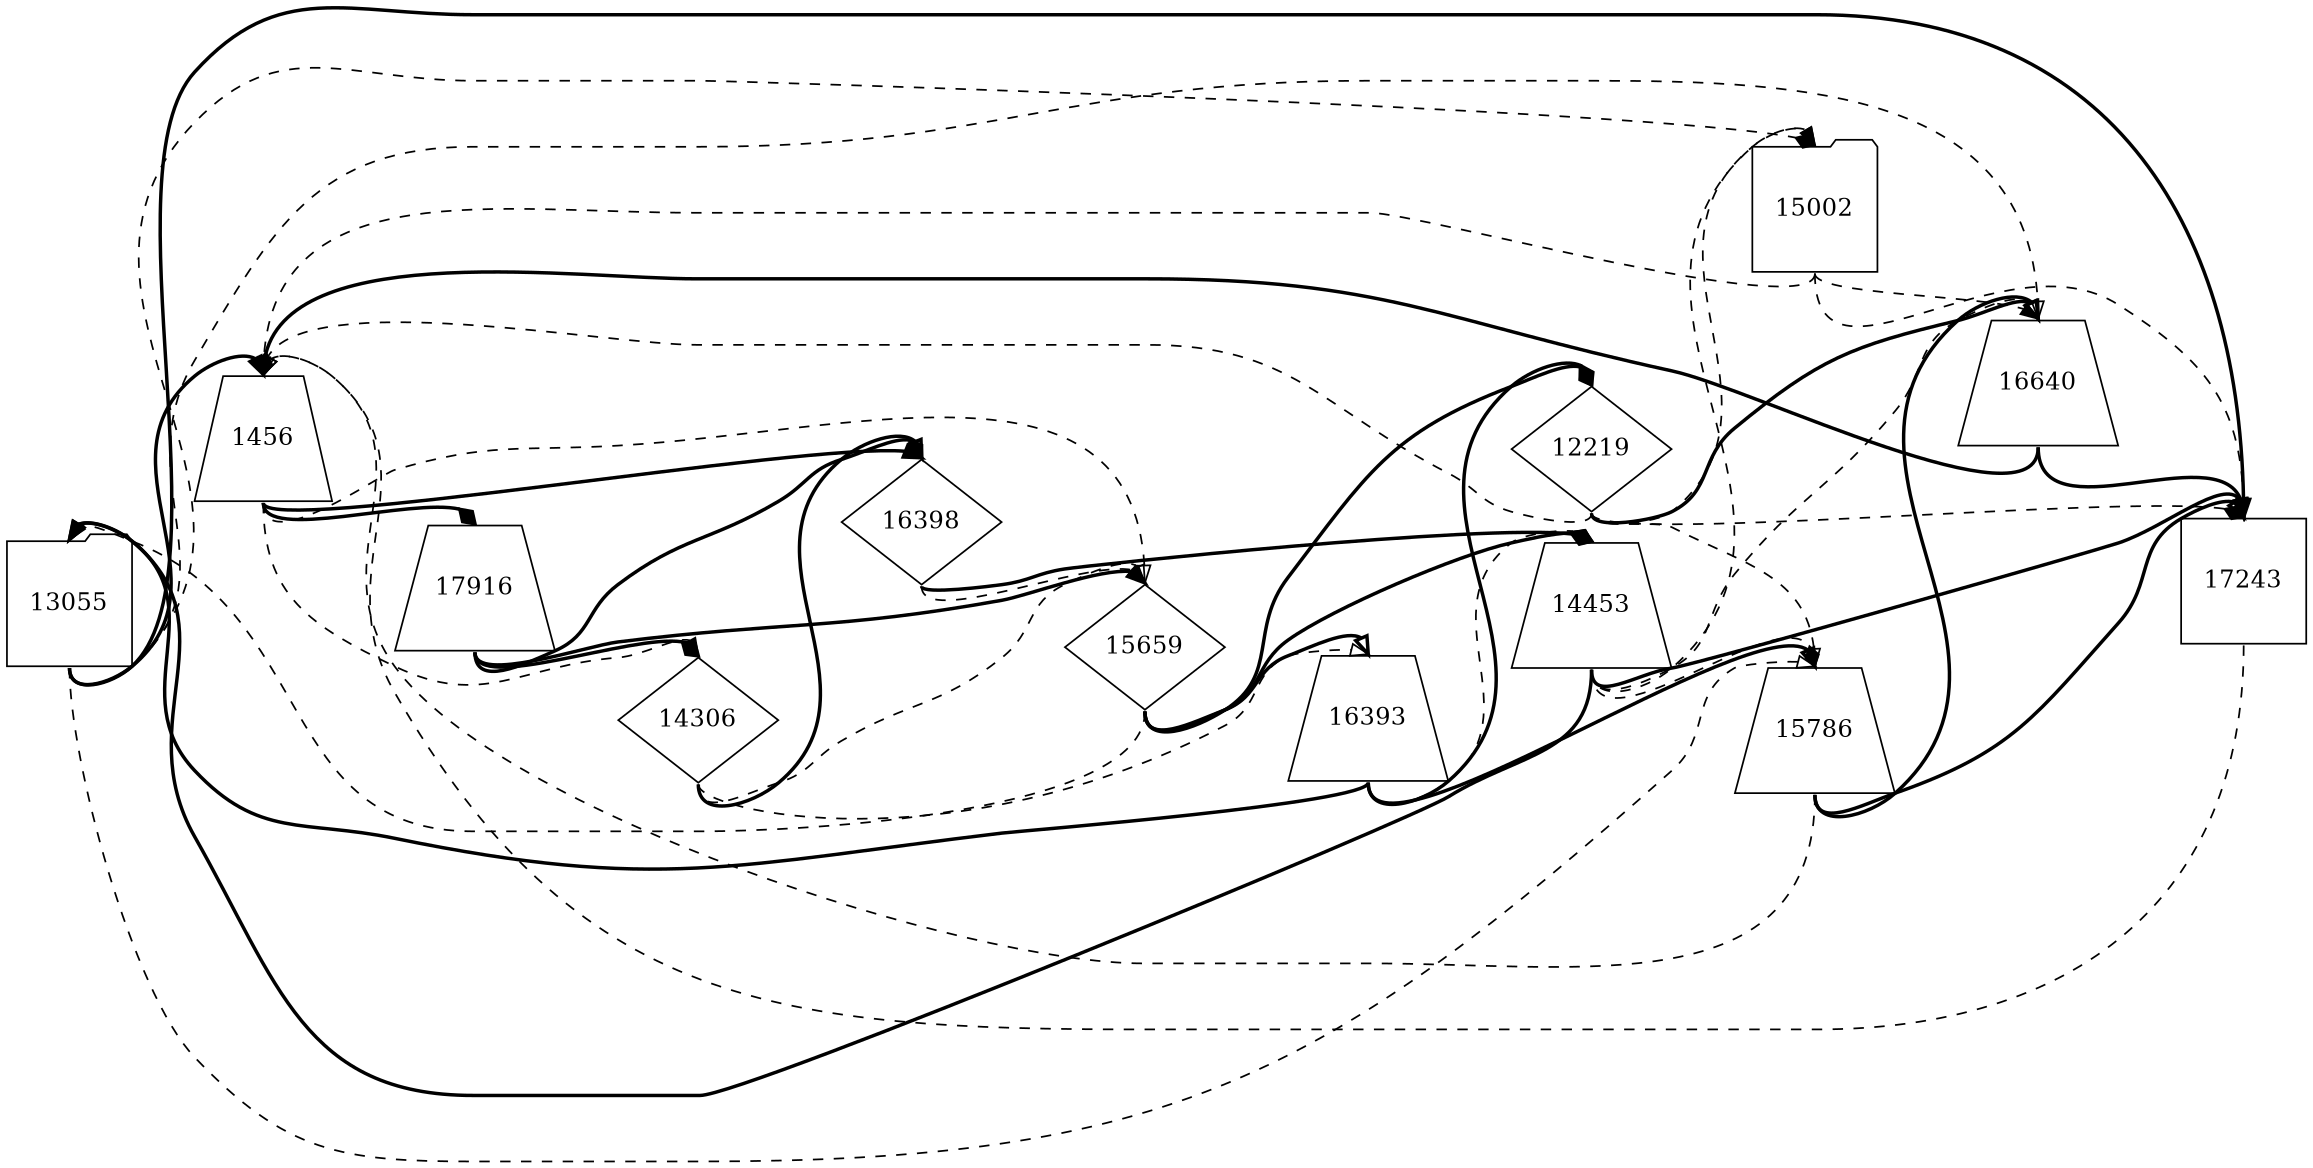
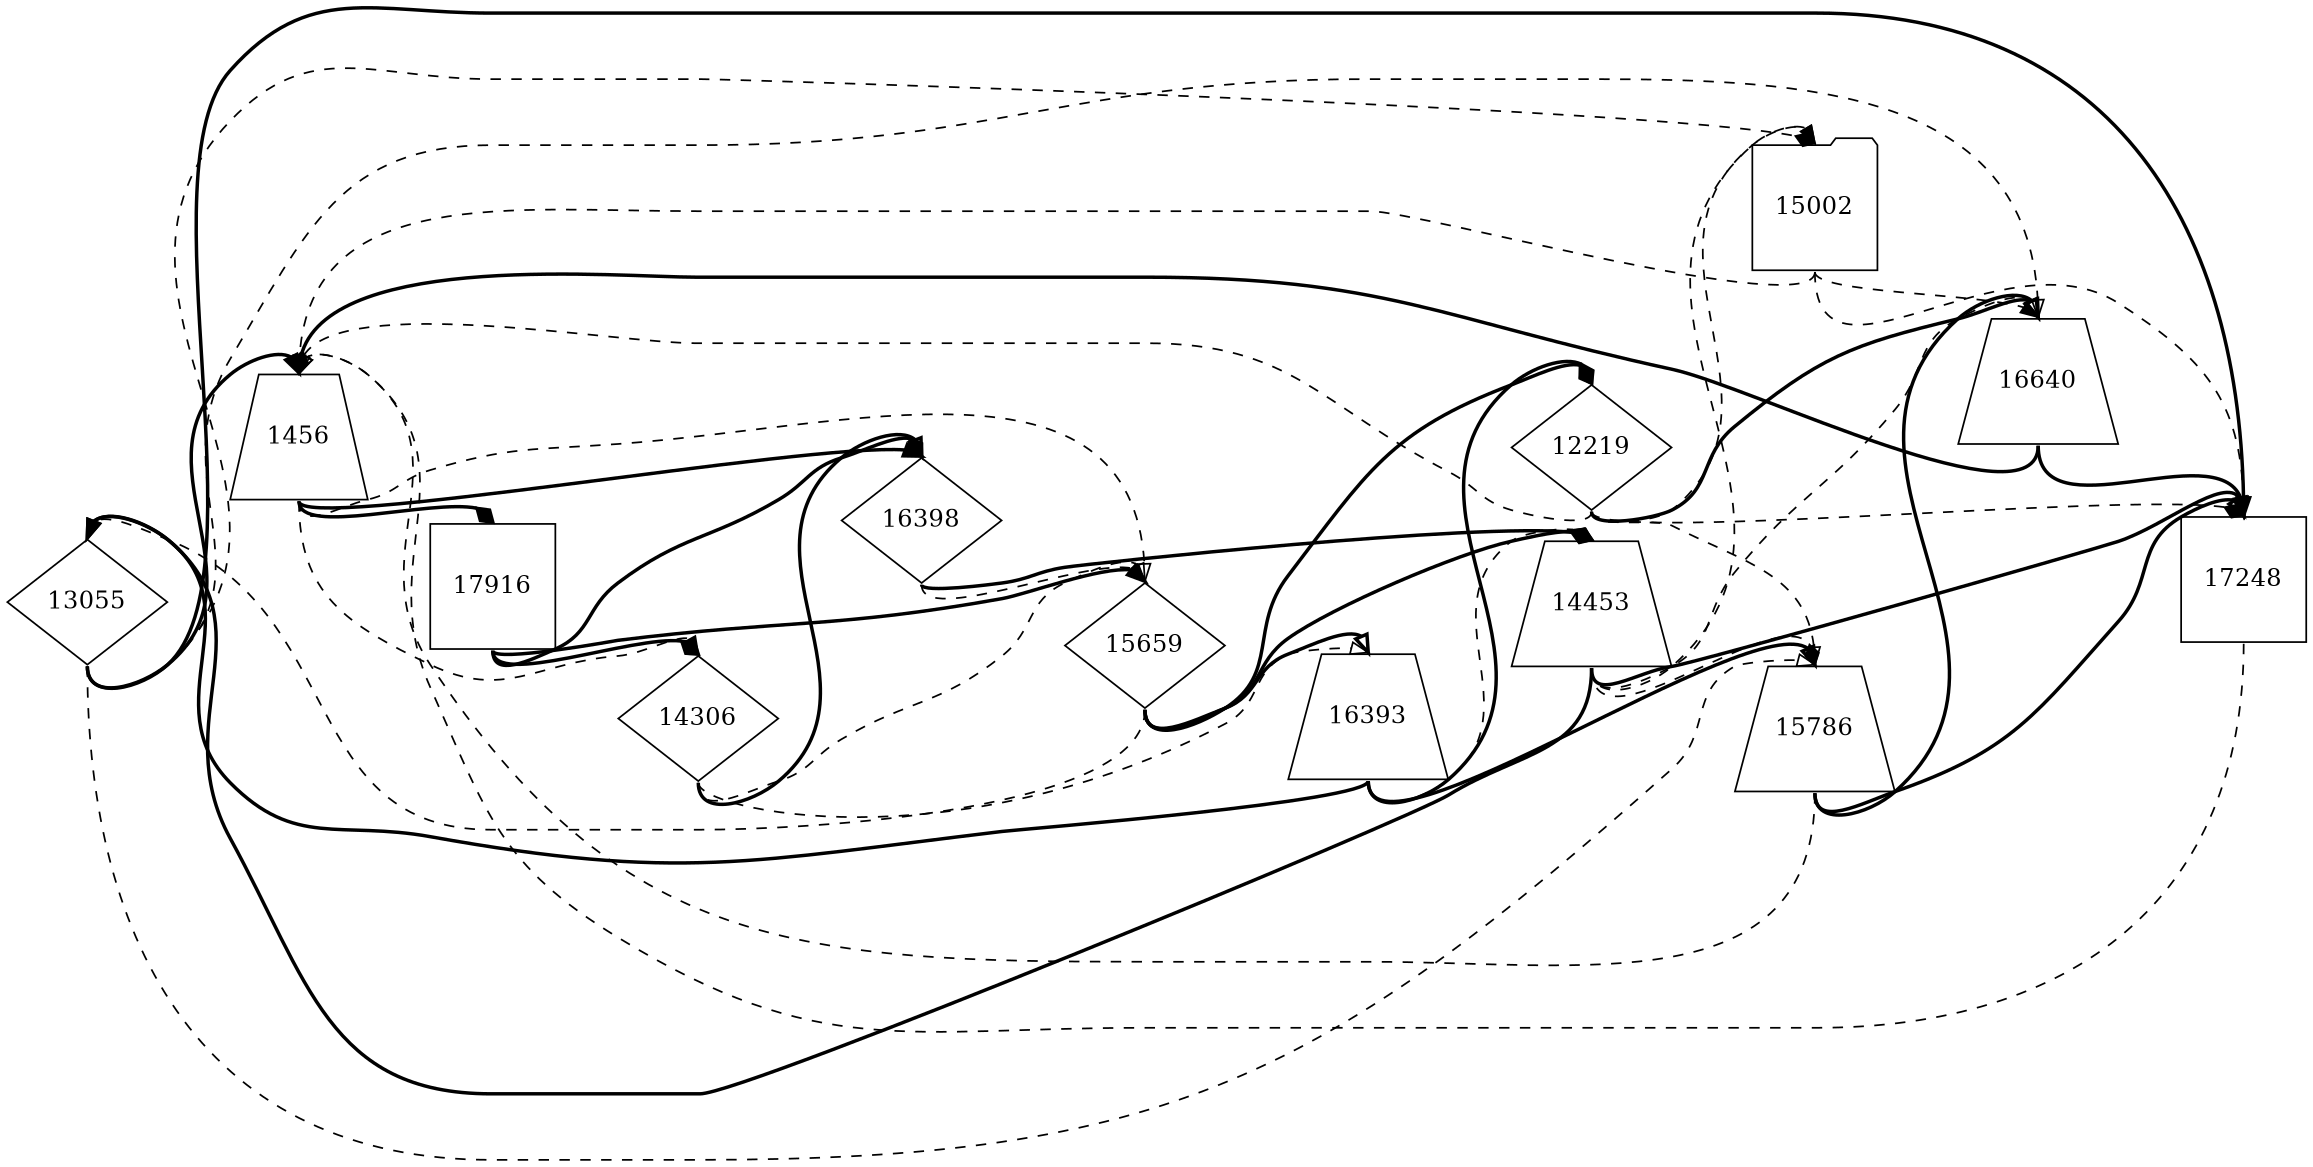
node "17243": label "17243" -> "17248"
node "17916": shape trapezium -> box
node "13055": shape folder -> diamond
